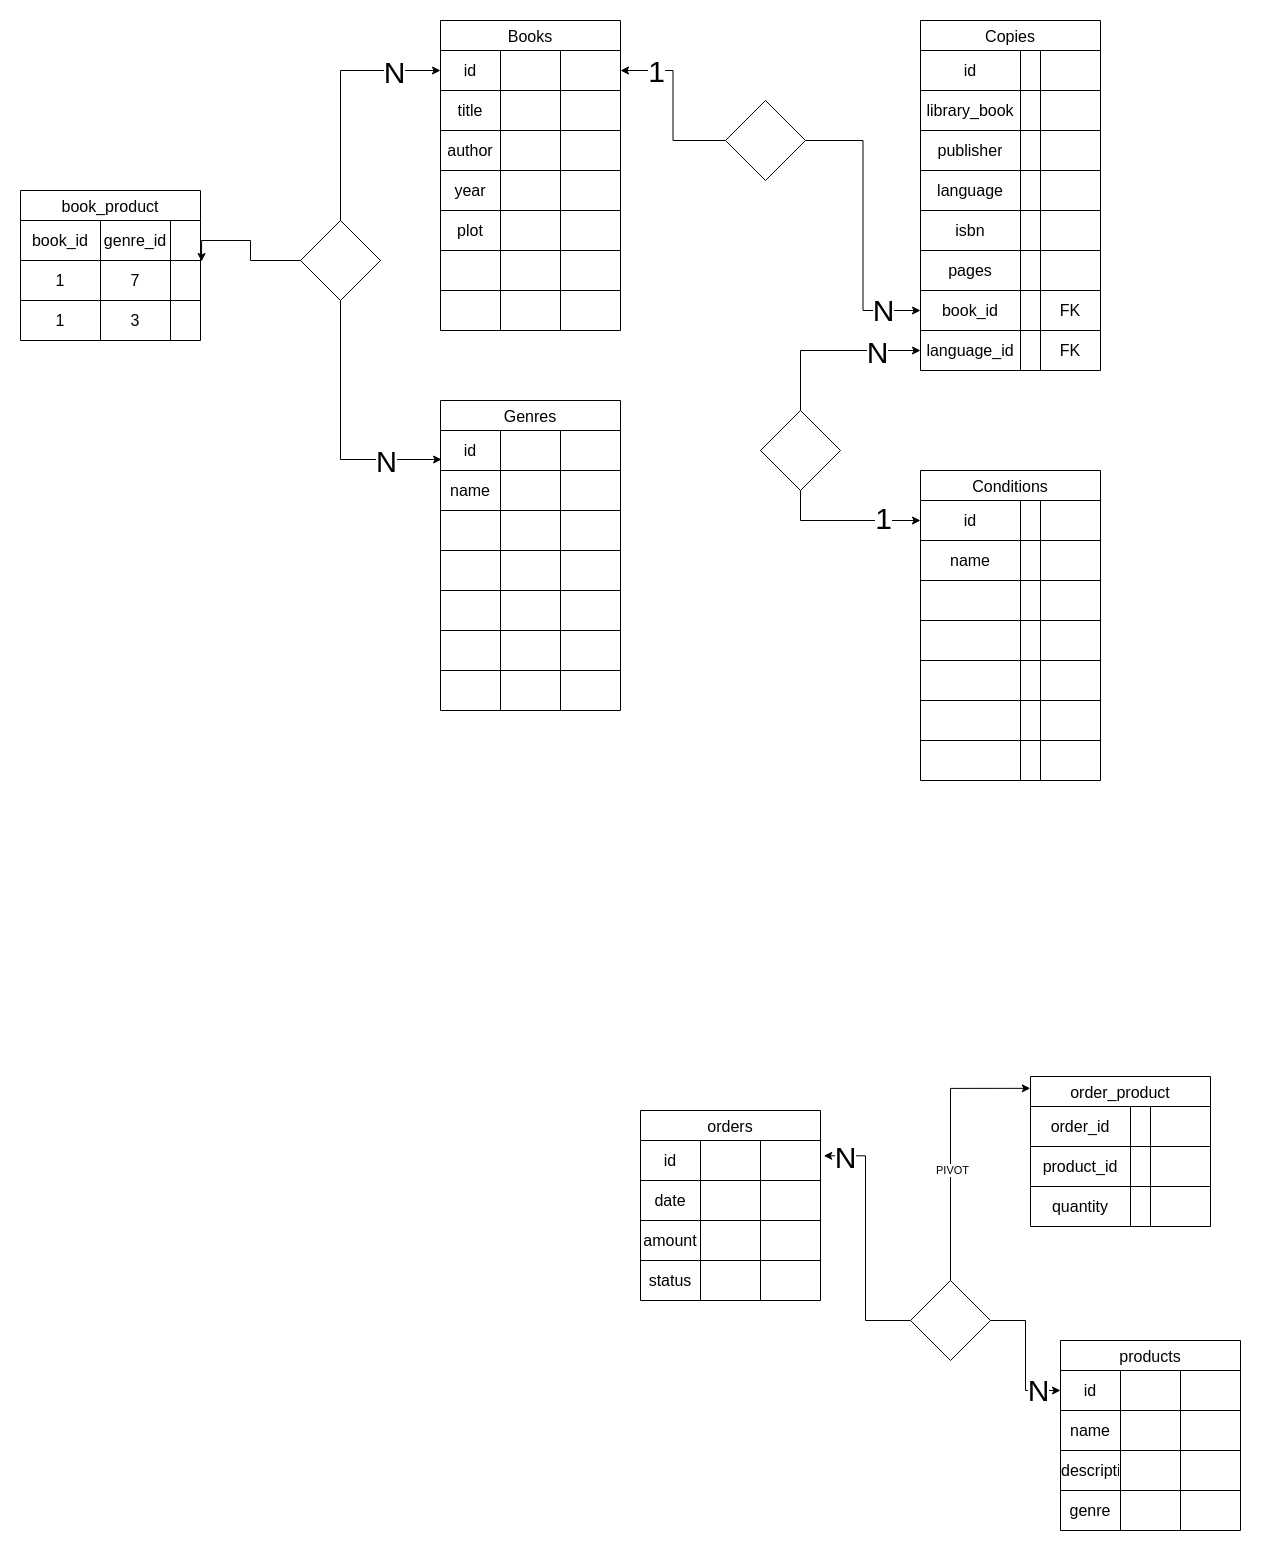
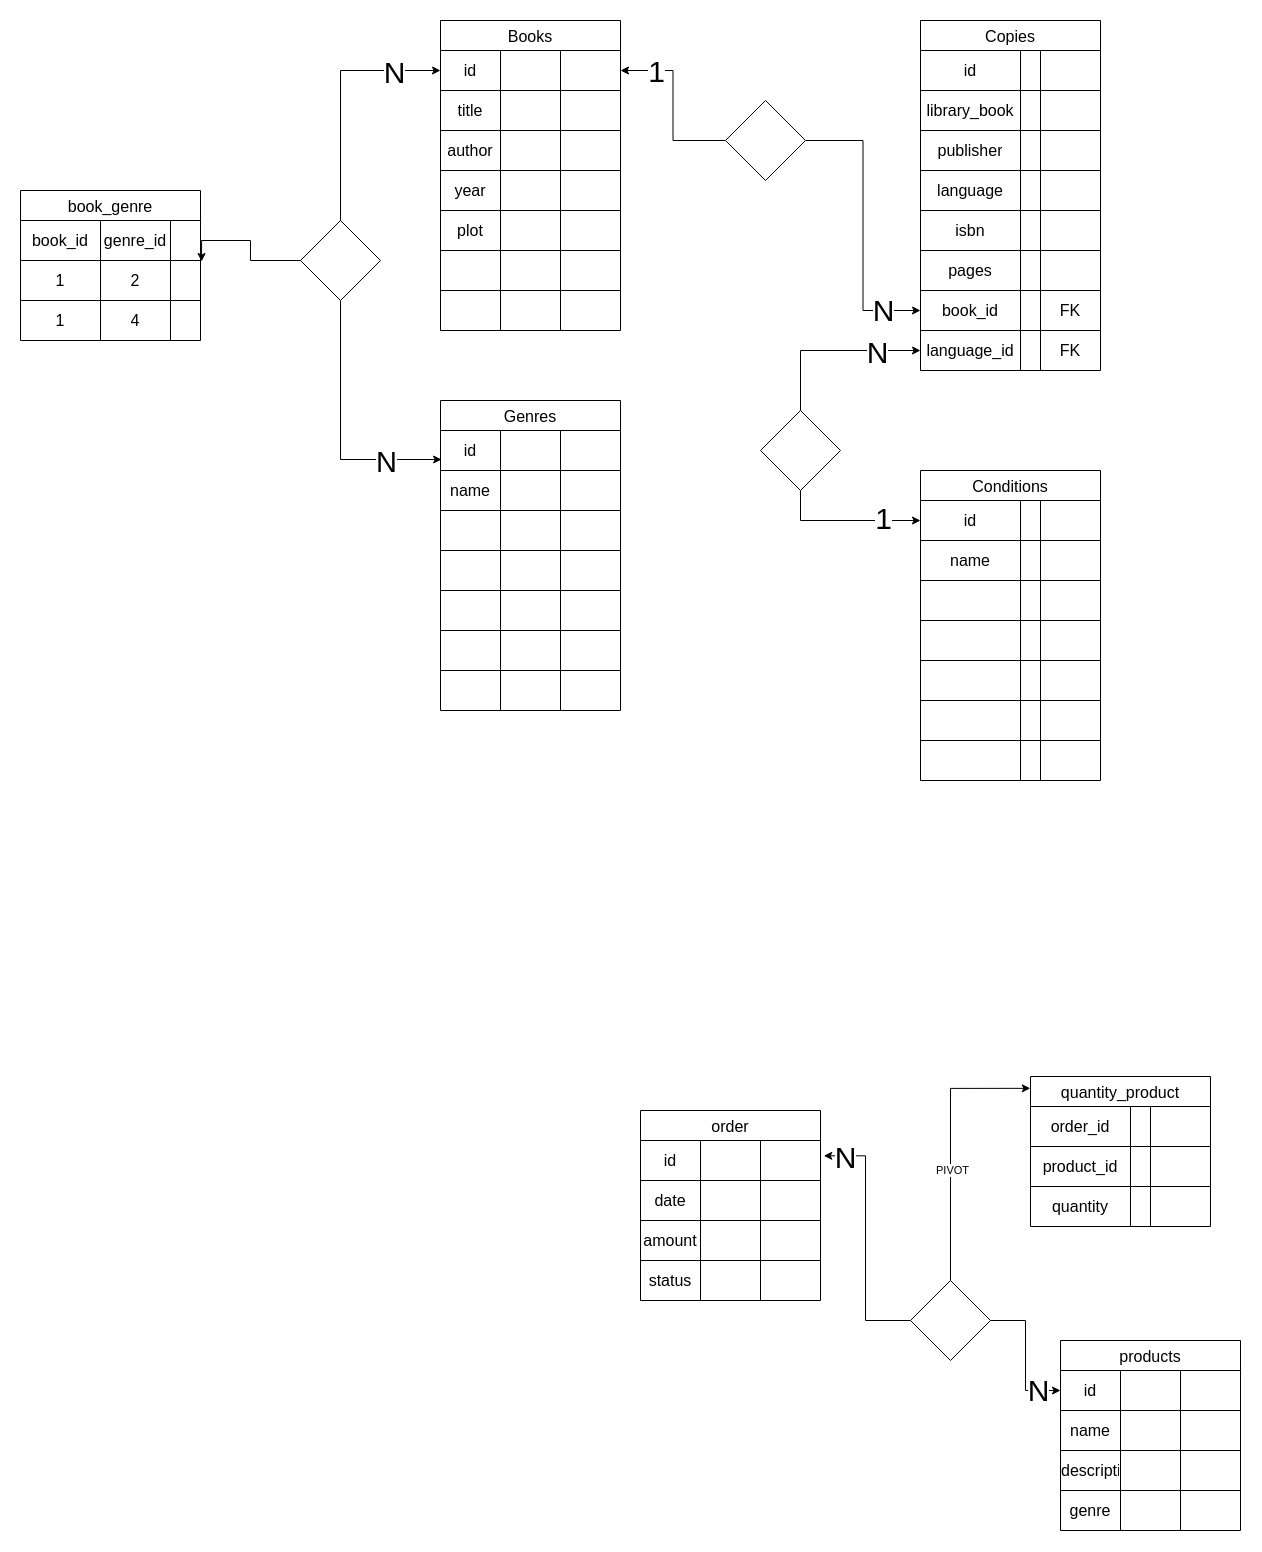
node "book_product": label "book_product" -> "book_genre"
node "7": label "7" -> "2"
node "3": label "3" -> "4"
node "order_product": label "order_product" -> "quantity_product"
node "orders": label "orders" -> "order"
